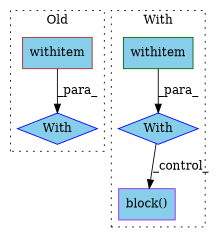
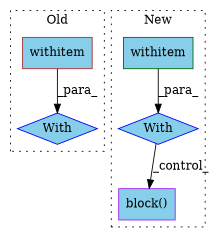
cluster "With": label "With" -> "New"
